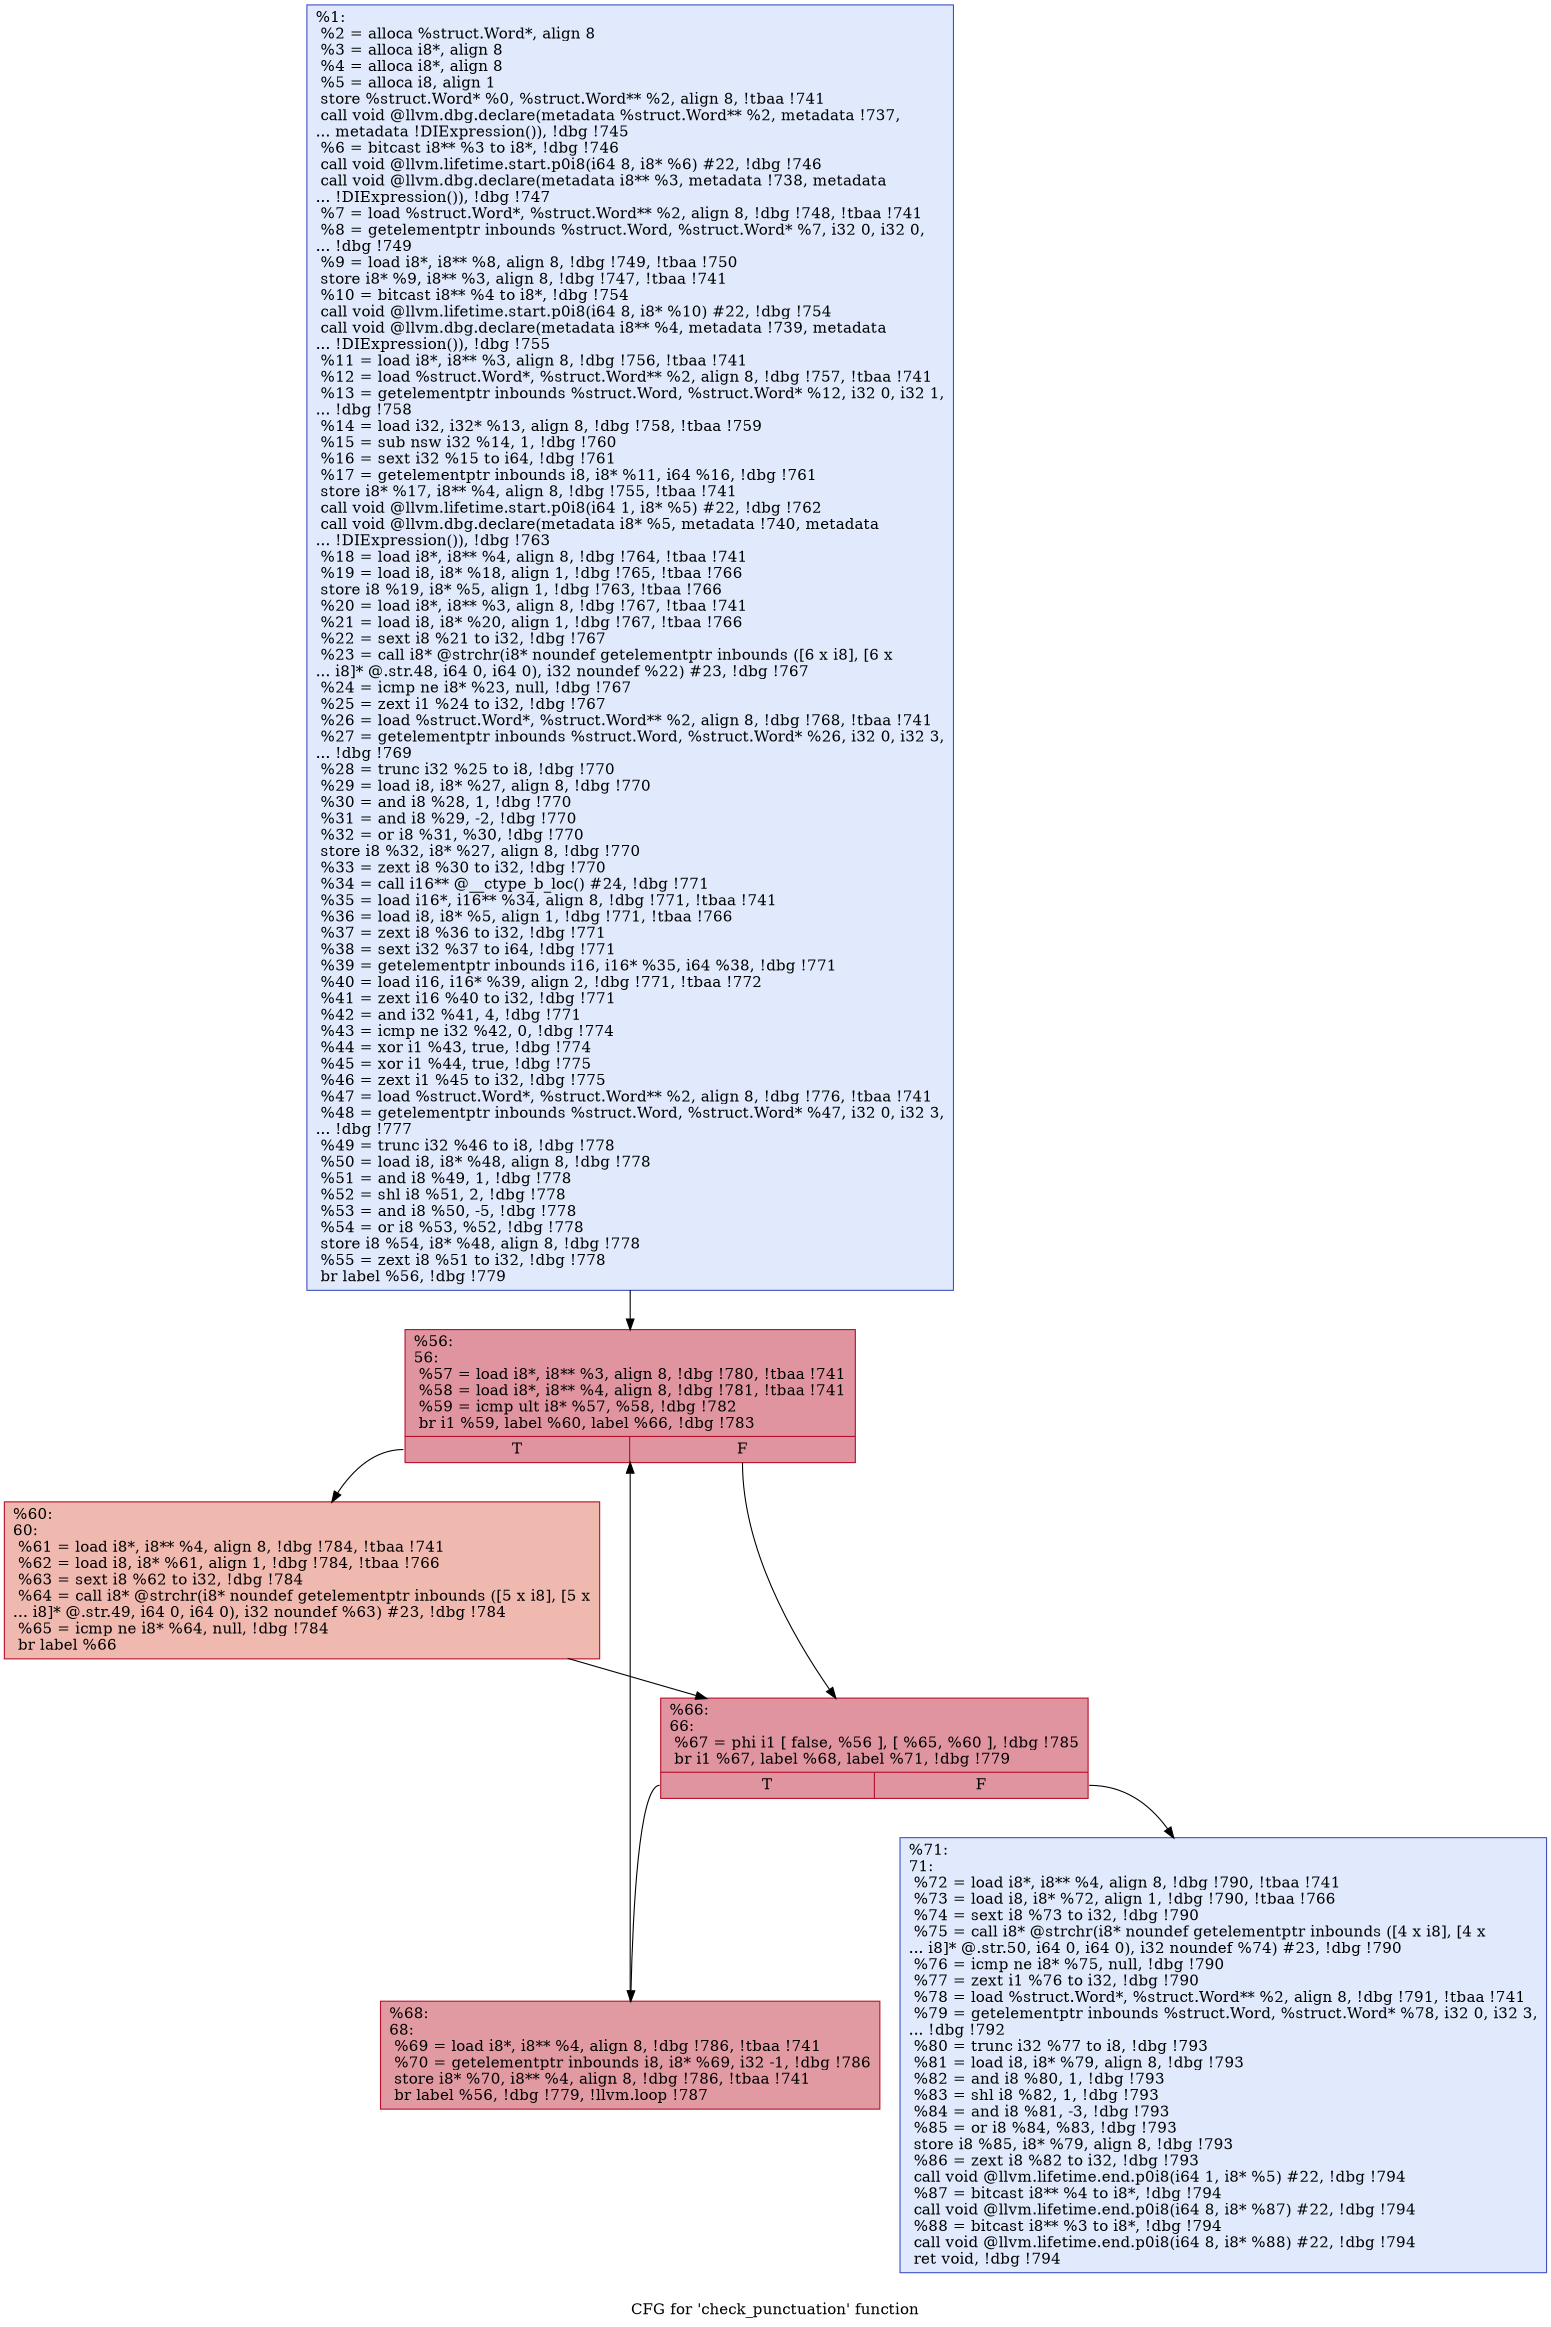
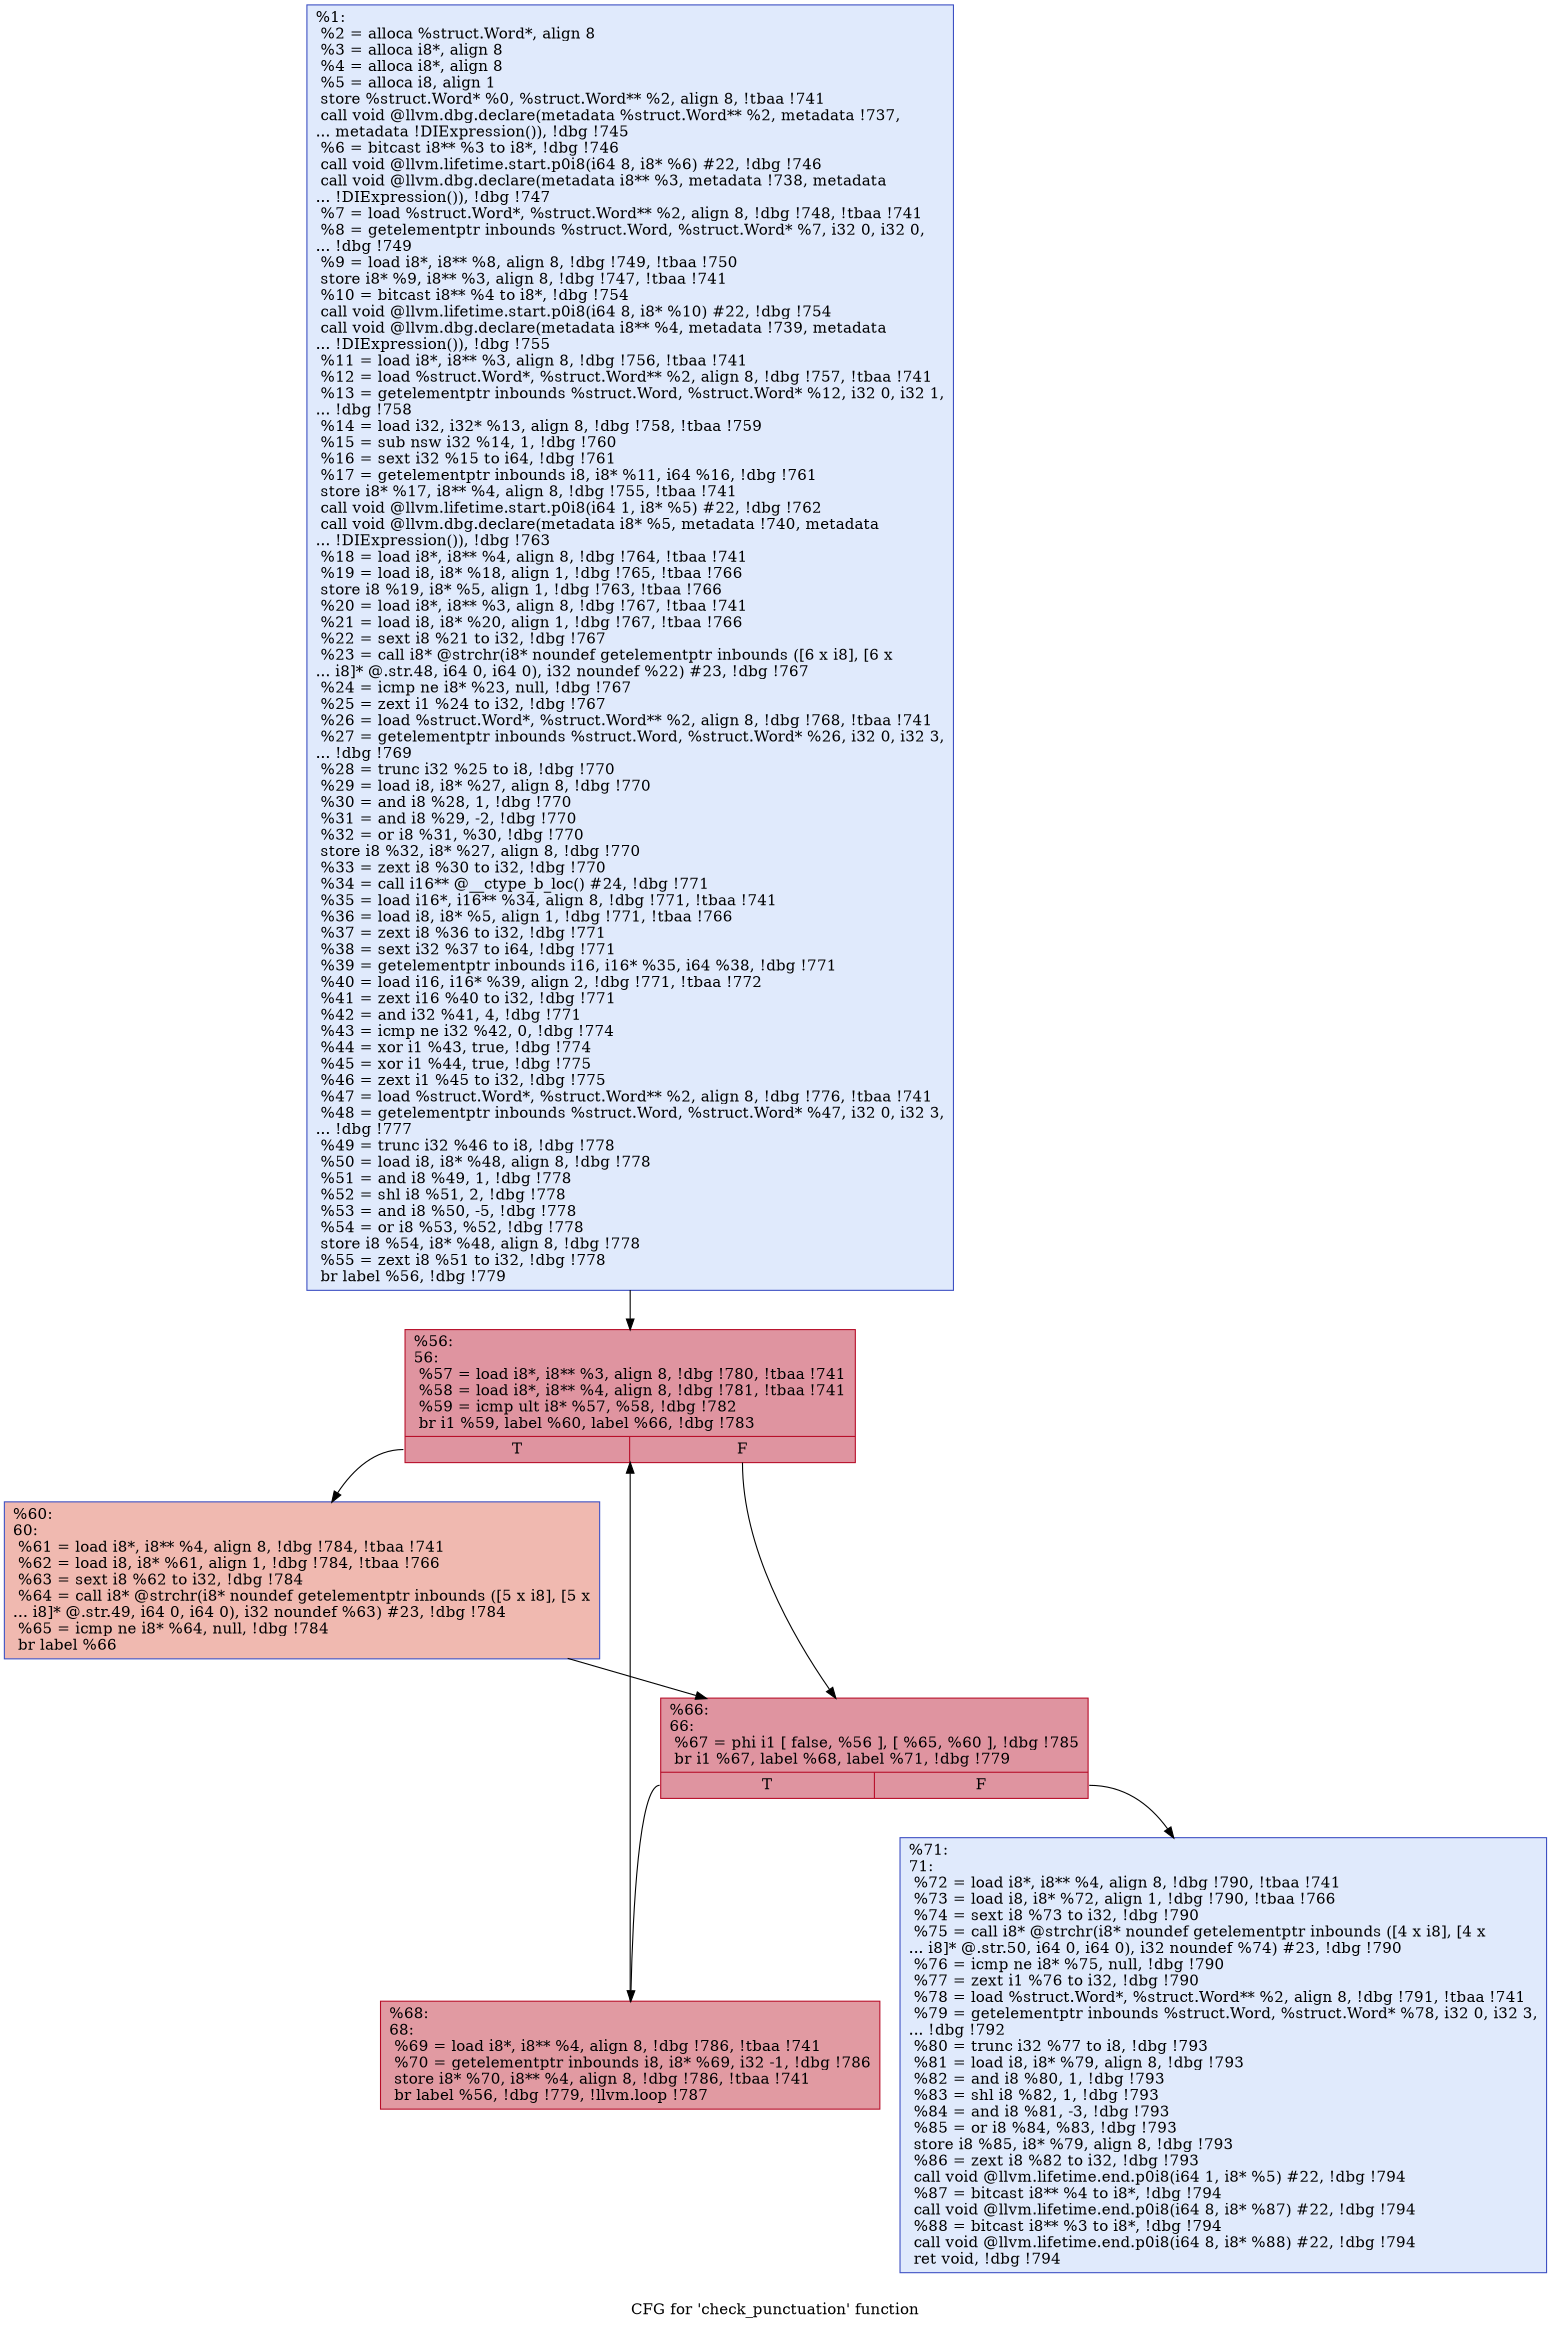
node "%60:": color #b70d28ff -> #3d50c3ff
